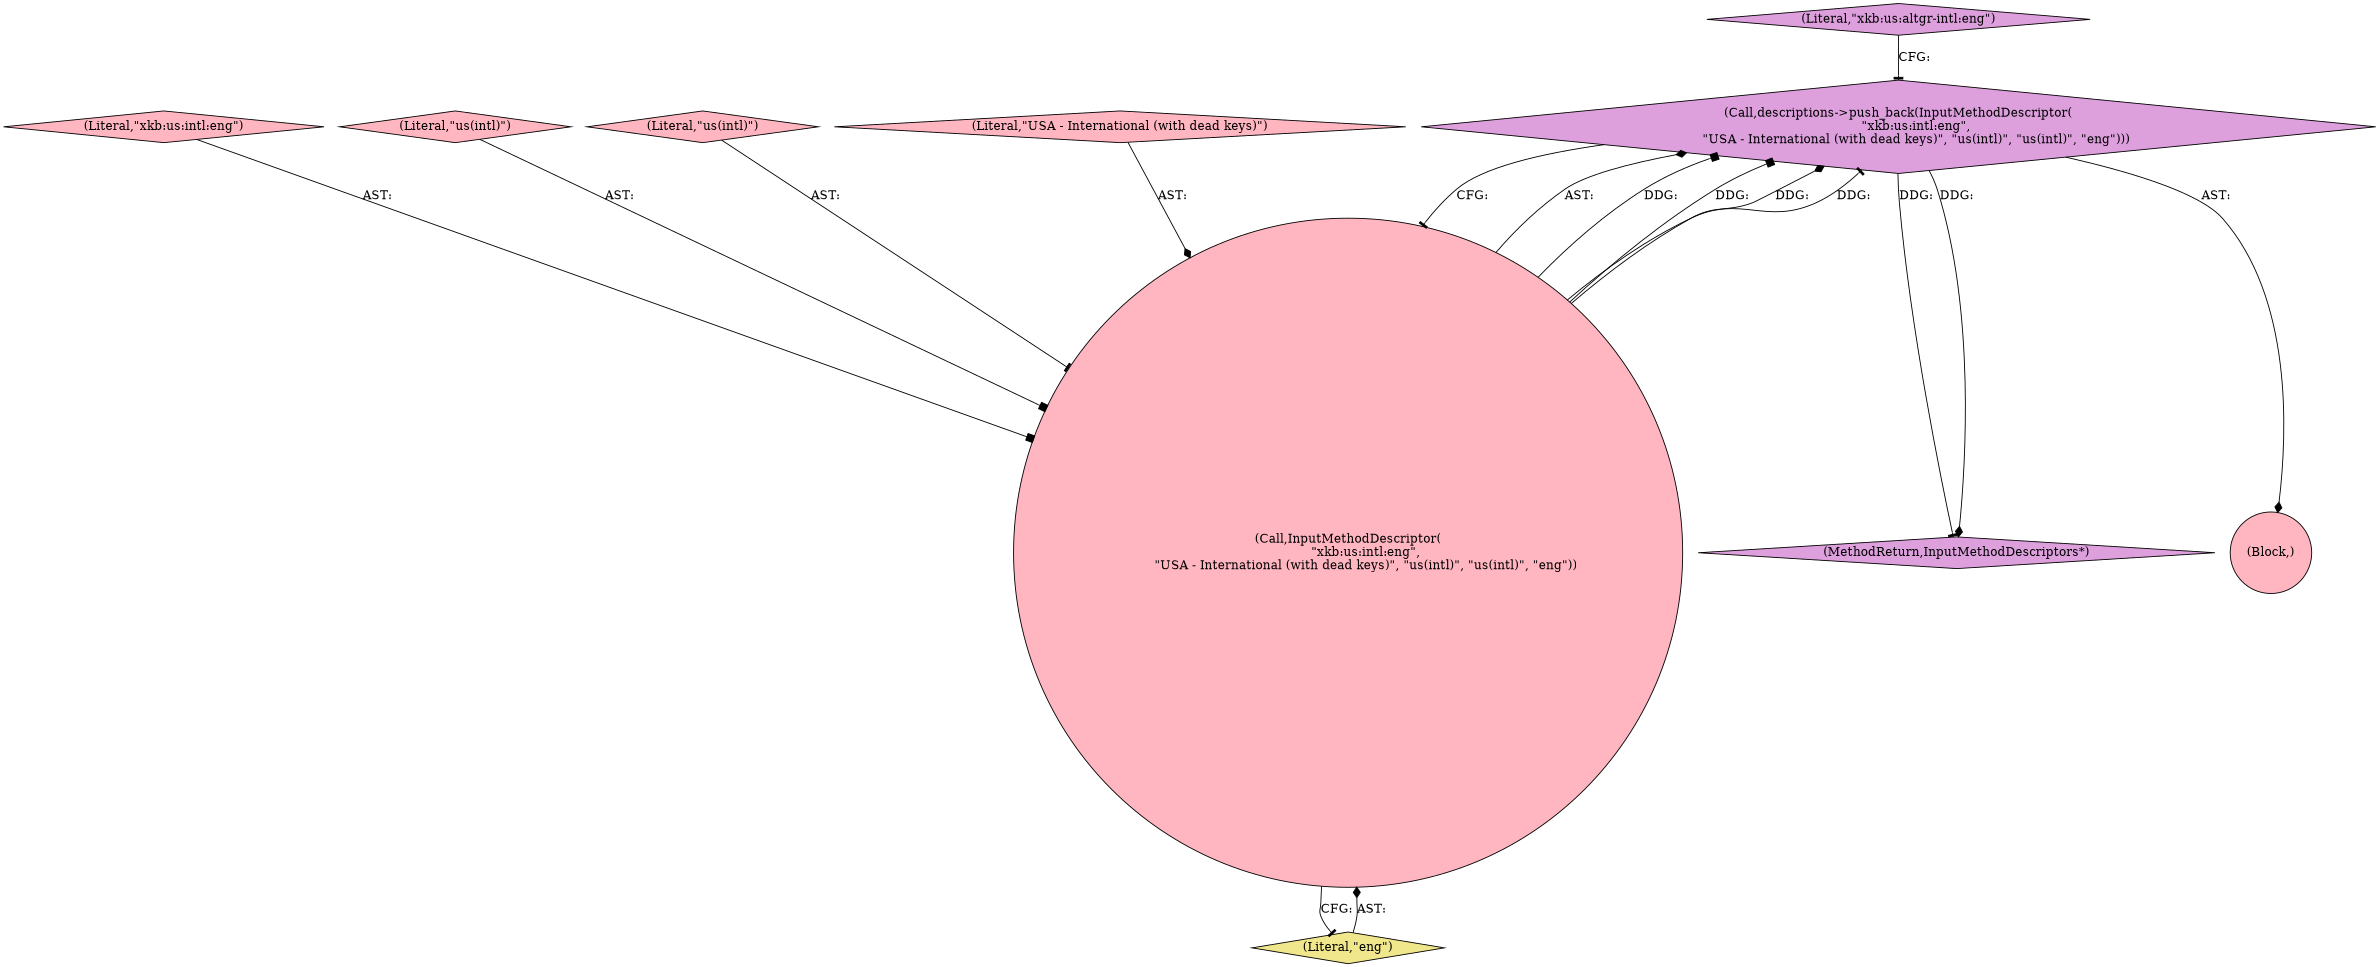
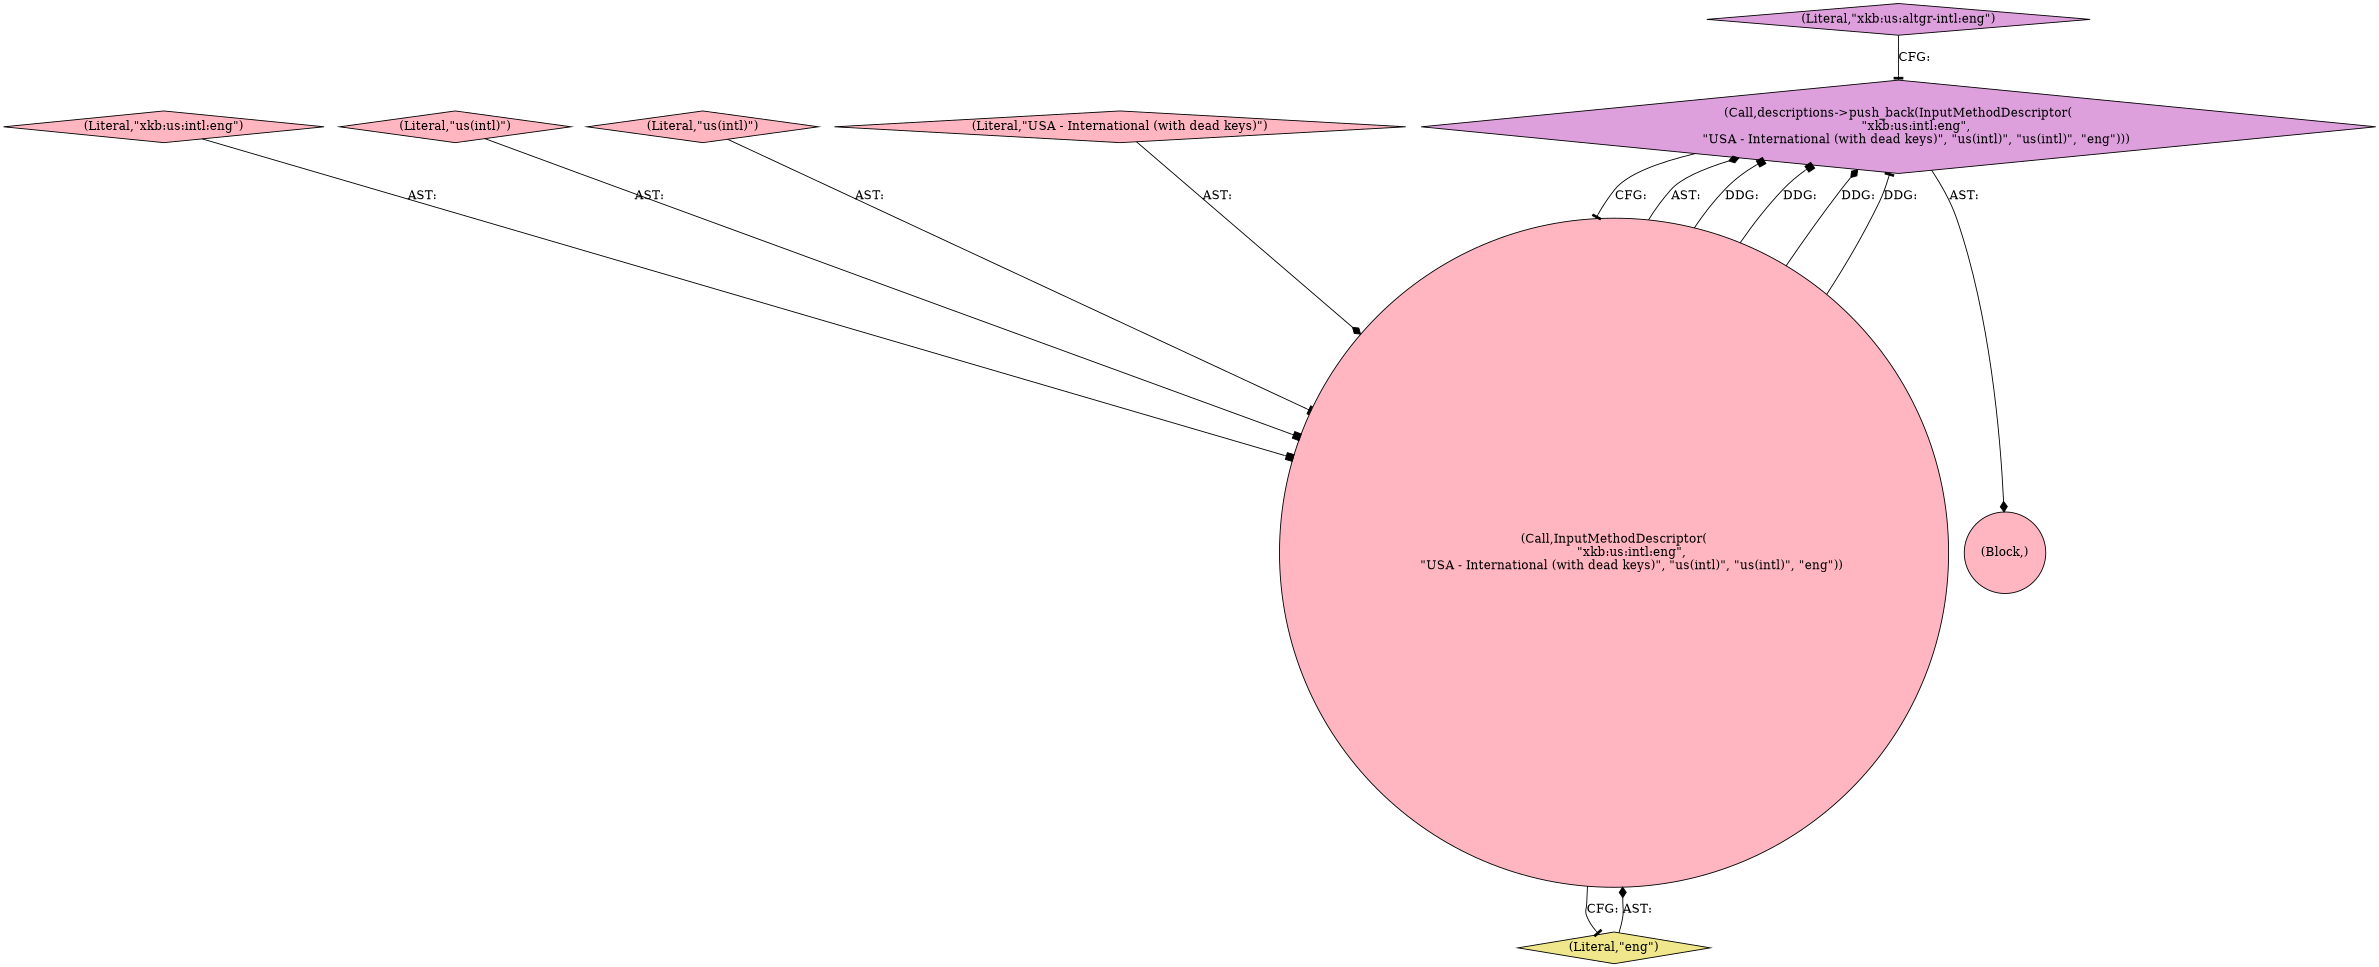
node "(MethodReturn,InputMethodDescriptors*)": removed
